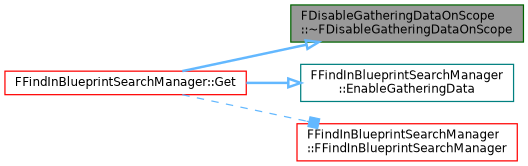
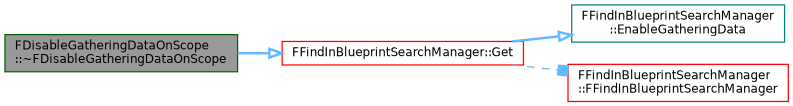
edge "FFindInBlueprintSearchManager::Get" -> "FDisableGatheringDataOnScope ::~FDisableGatheringDataOnScope": reversed
